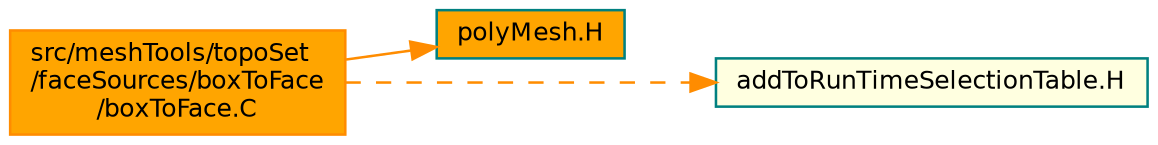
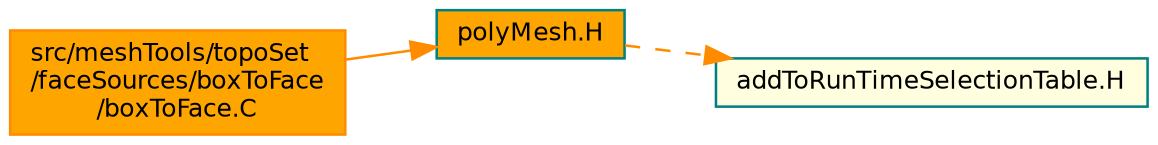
edge "src/meshTools/topoSet /faceSources/boxToFace /boxToFace.C" -> "addToRunTimeSelectionTable.H": now "polyMesh.H" -> "addToRunTimeSelectionTable.H"
